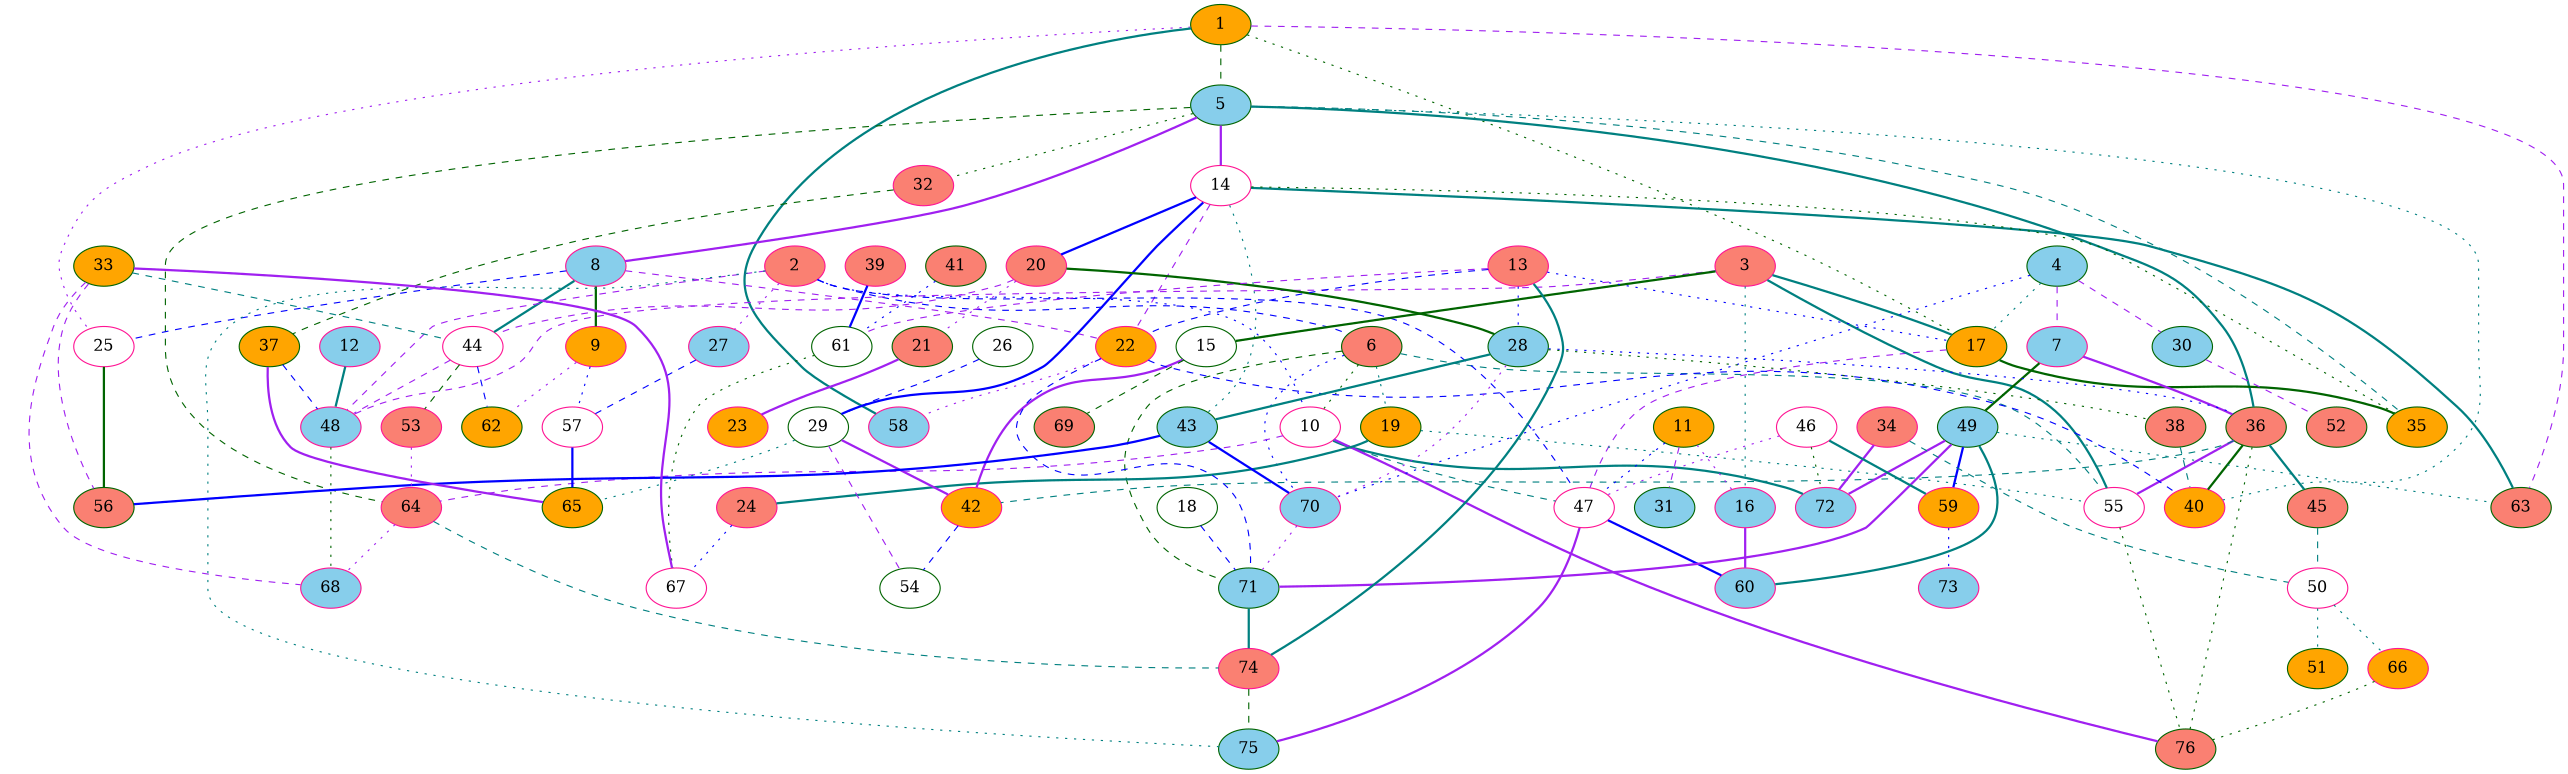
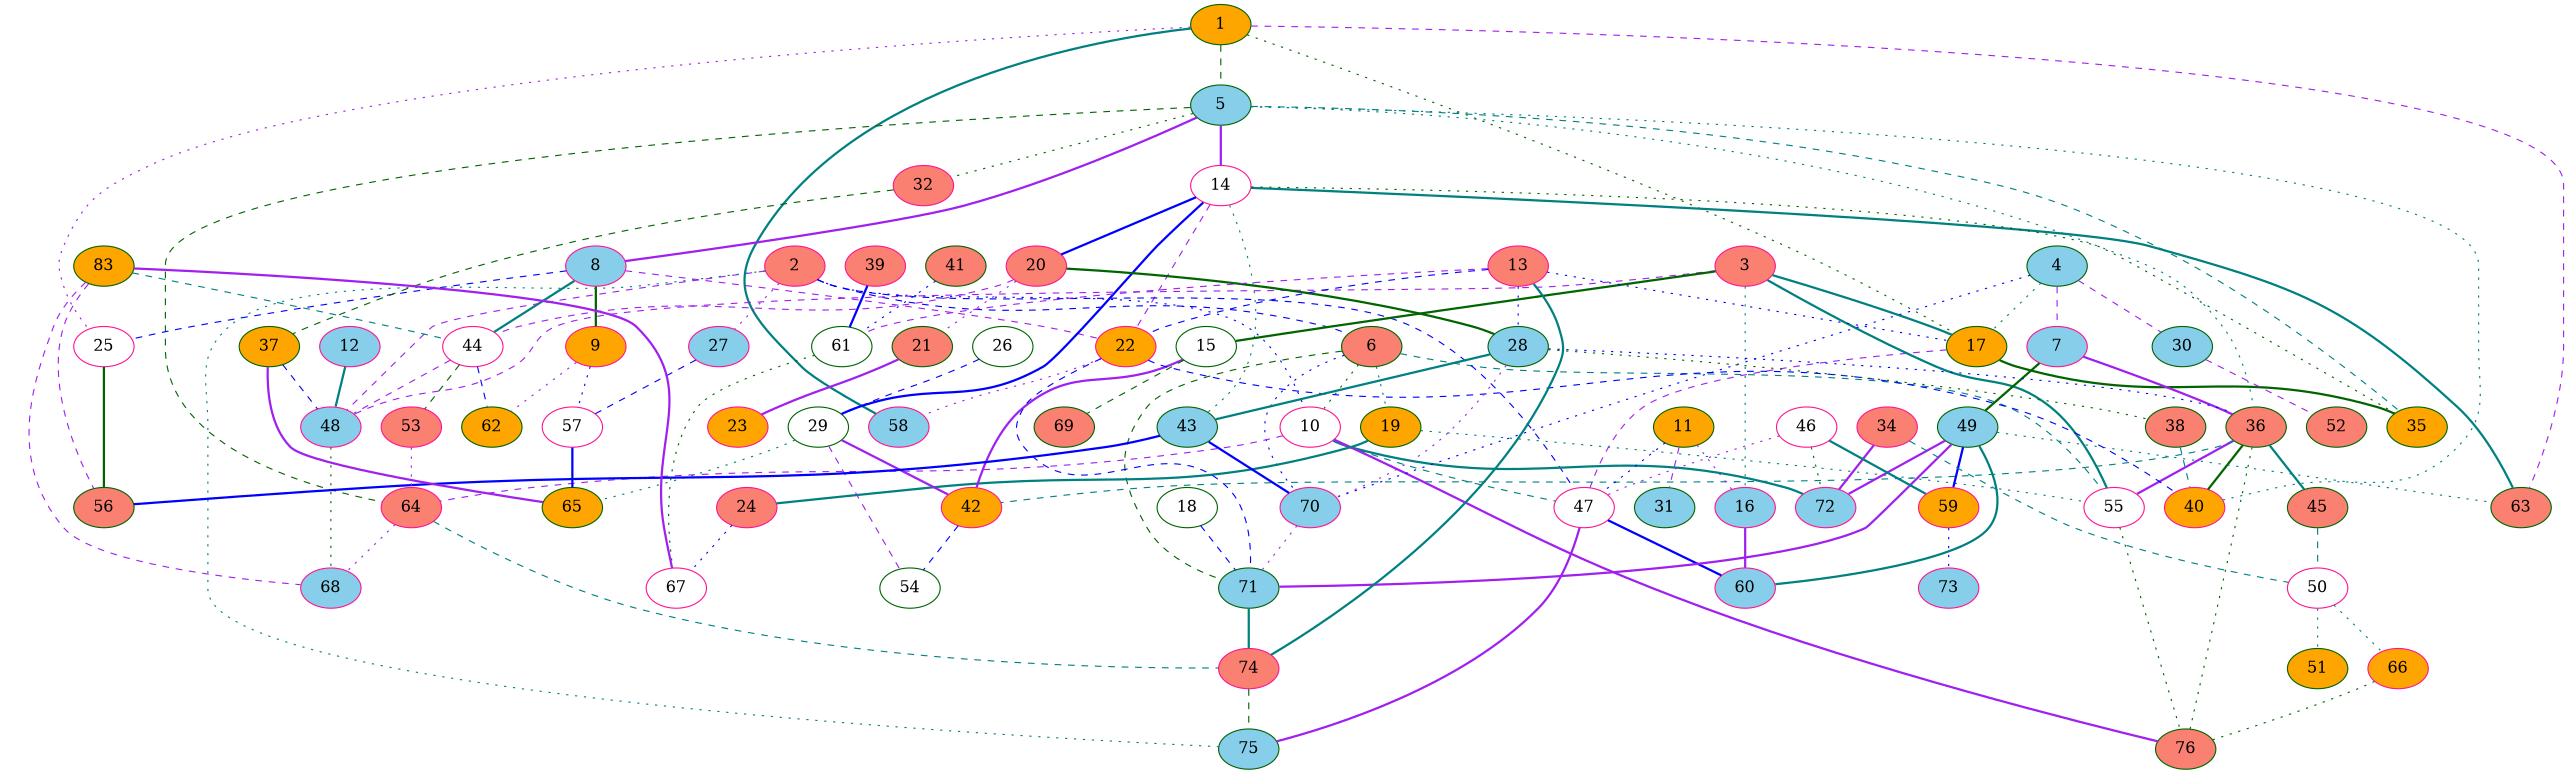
edge "5" -- "36": style bold -> dotted
node "33": label "33" -> "83"
